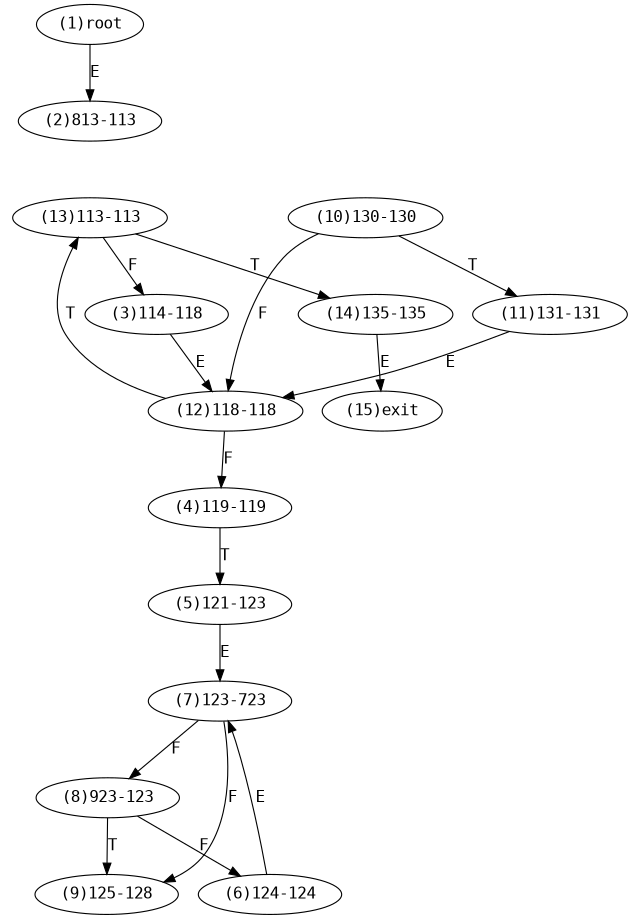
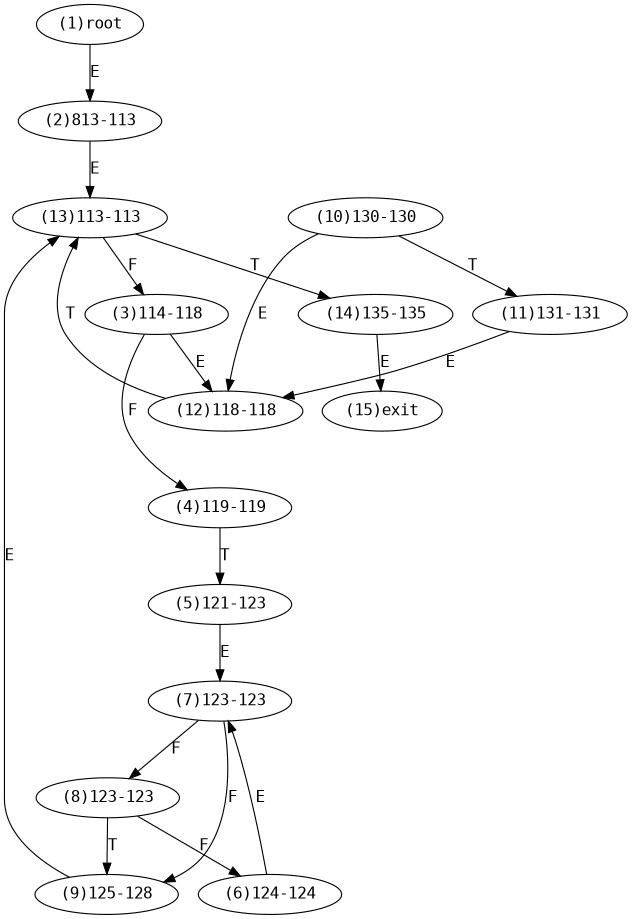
edge "(2)813-113" -> "(13)113-113": added, label "E"
edge "(10)130-130" -> "(12)118-118": label "F" -> "E"
edge "(12)118-118" -> "(4)119-119": now "(3)114-118" -> "(4)119-119"
edge "(9)125-128" -> "(13)113-113": added, label "E"
node "(7)123-723": label "(7)123-723" -> "(7)123-123"
node "(8)923-123": label "(8)923-123" -> "(8)123-123"
